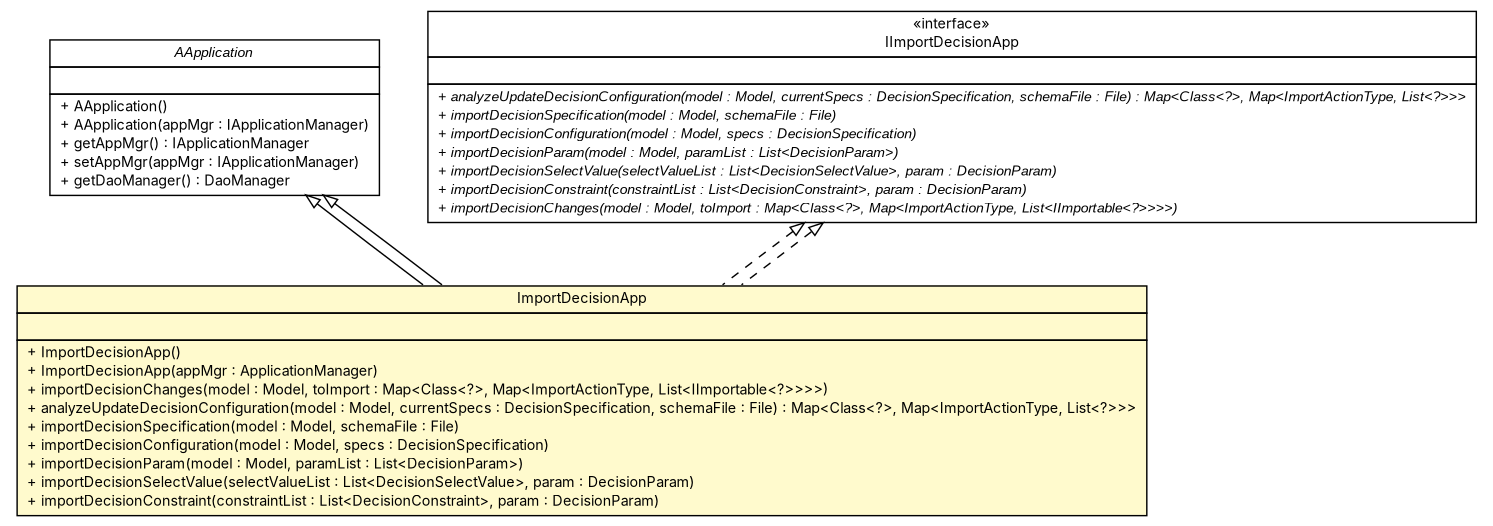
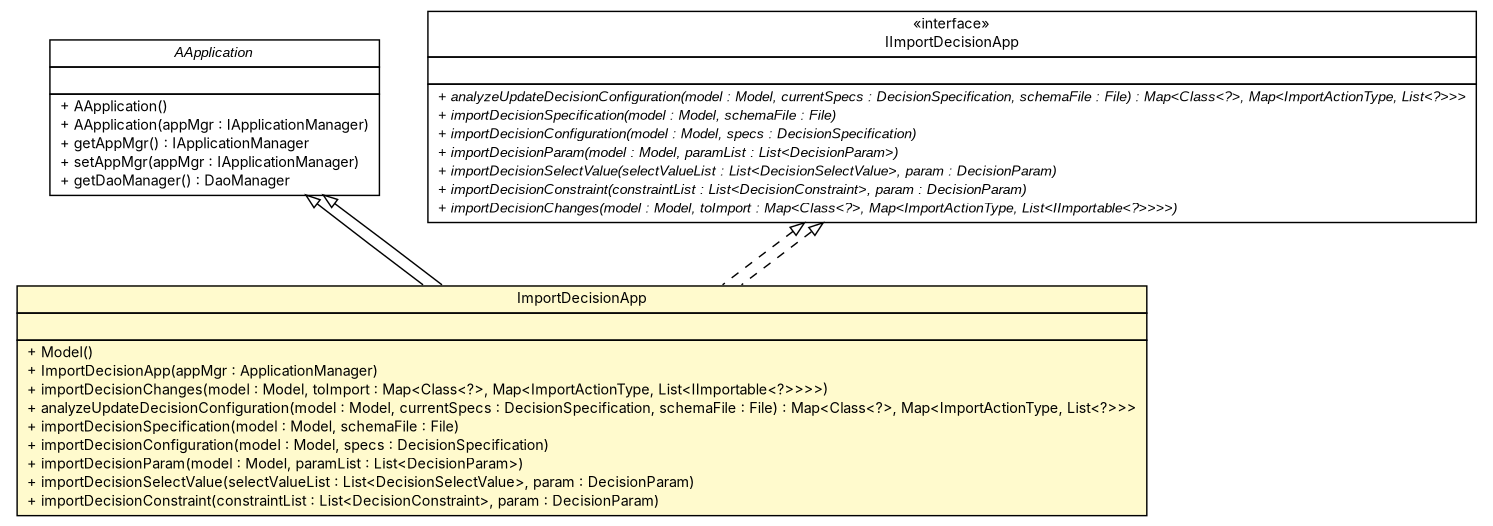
node "ImportDecisionApp": text "+ ImportDecisionApp()" -> "+ Model()"
